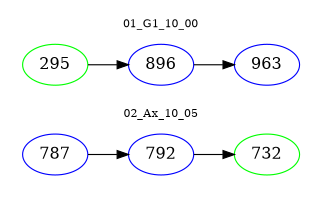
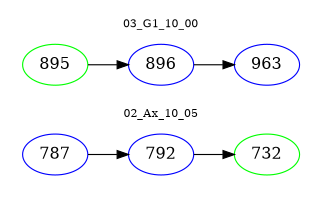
cluster "01_G1_10_00": label "01_G1_10_00" -> "03_G1_10_00"
node "295": label "295" -> "895"
